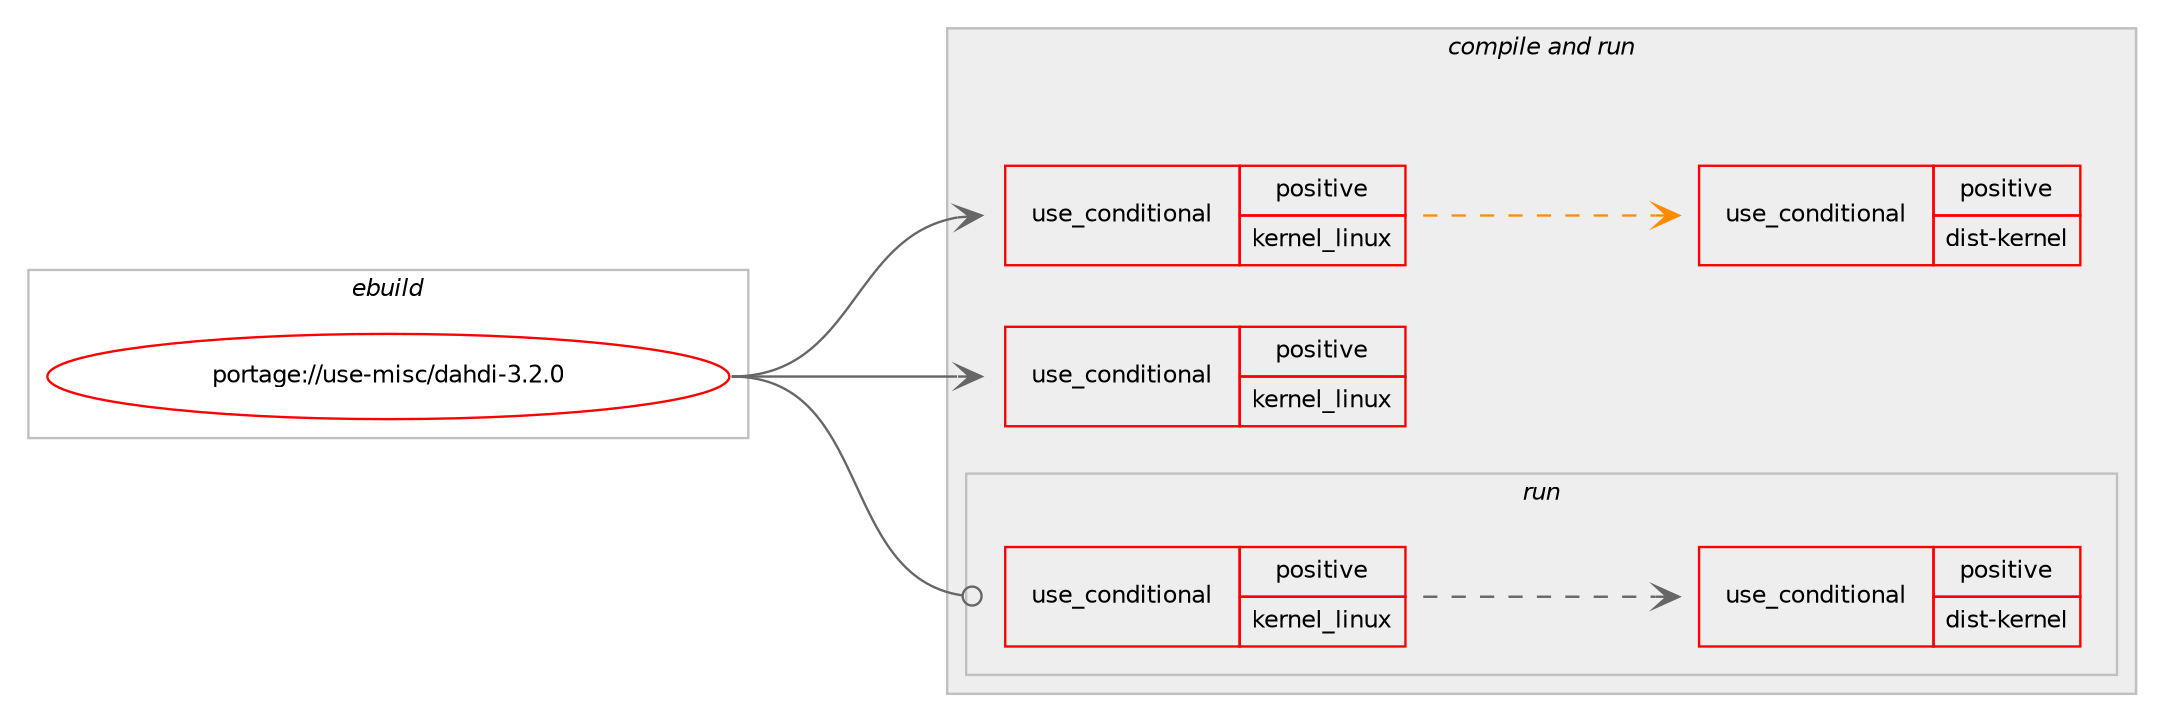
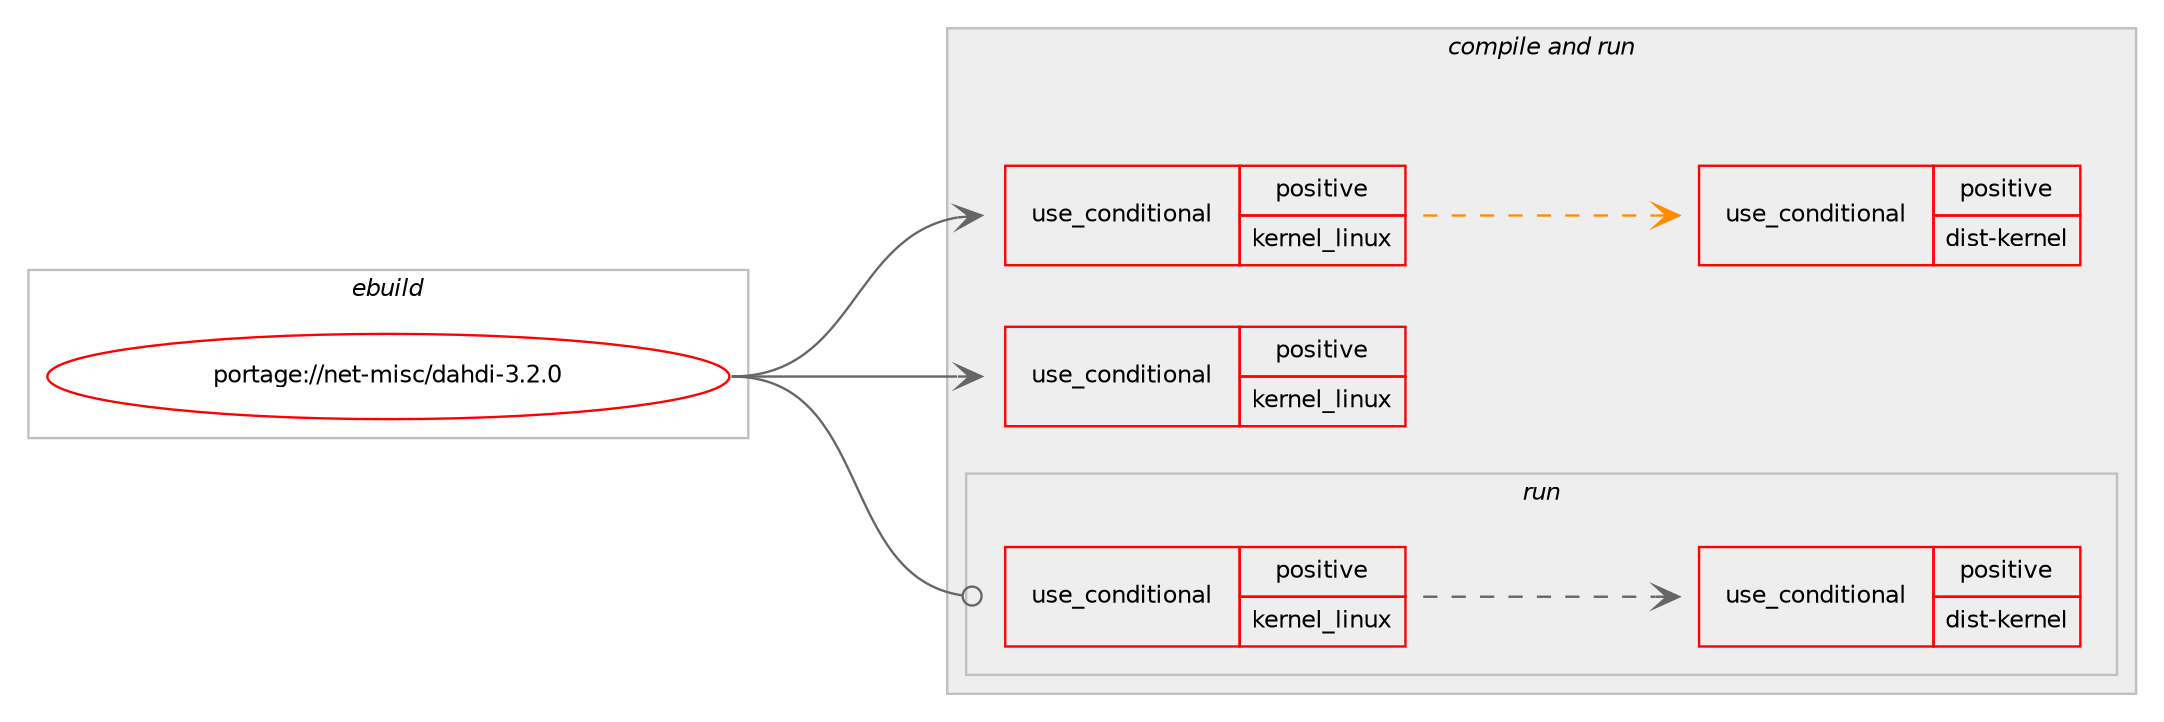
node "portage://use-misc/dahdi-3.2.0": label "portage://use-misc/dahdi-3.2.0" -> "portage://net-misc/dahdi-3.2.0"
